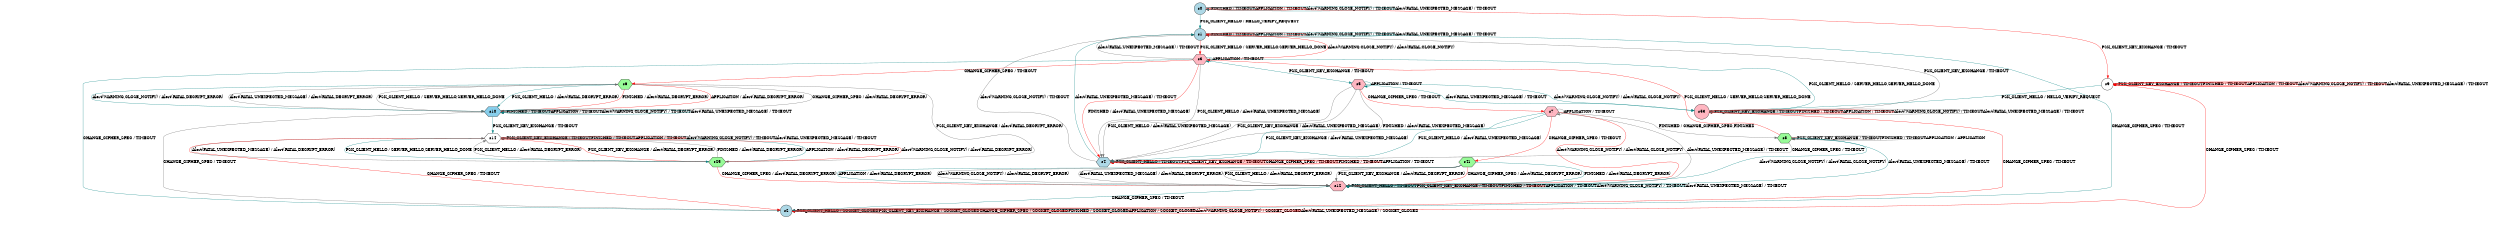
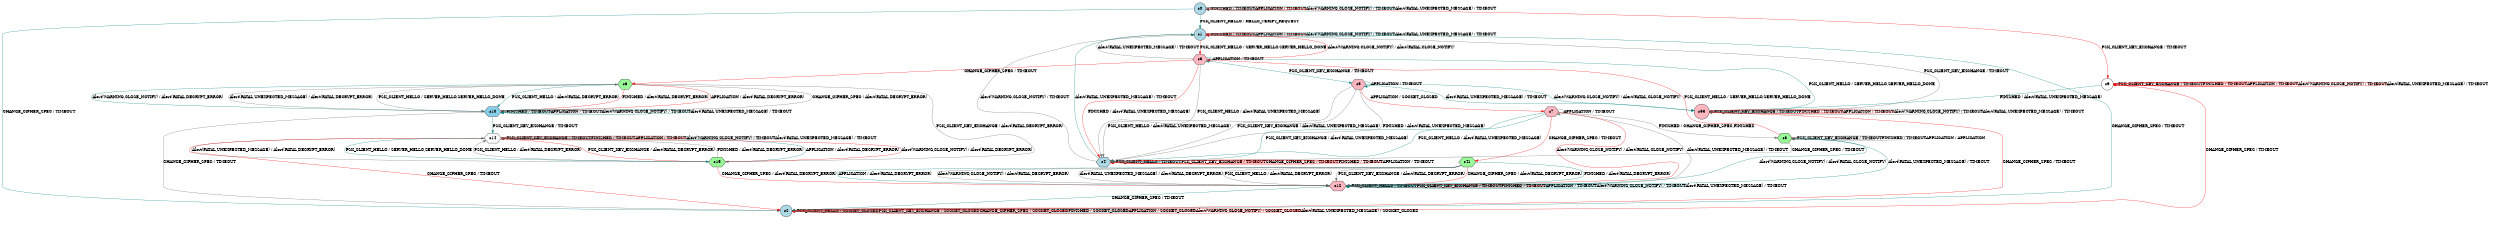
edge "s3" -> "s2": now "s0" -> "s2"
edge "s5" -> "s7": label "CHANGE_CIPHER_SPEC / TIMEOUT" -> "APPLICATION / SOCKET_CLOSED"
edge "s9" -> "s53": label "PSK_CLIENT_HELLO / HELLO_VERIFY_REQUEST" -> "FINISHED / Alert(FATAL,UNEXPECTED_MESSAGE)"
node "s25": label "s25" -> "s15"
